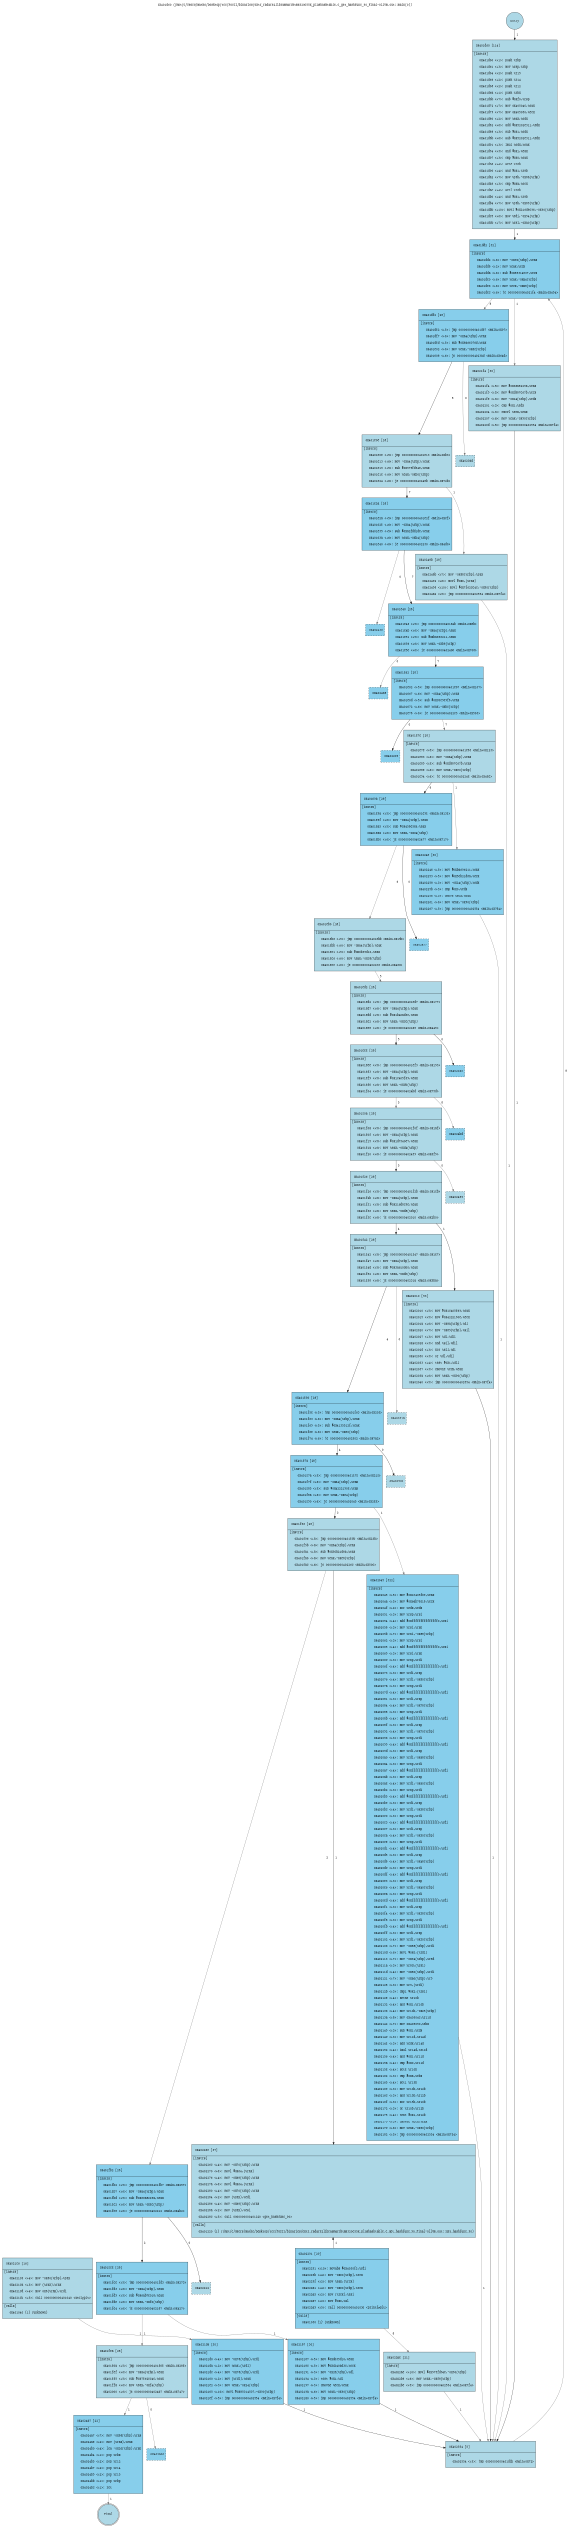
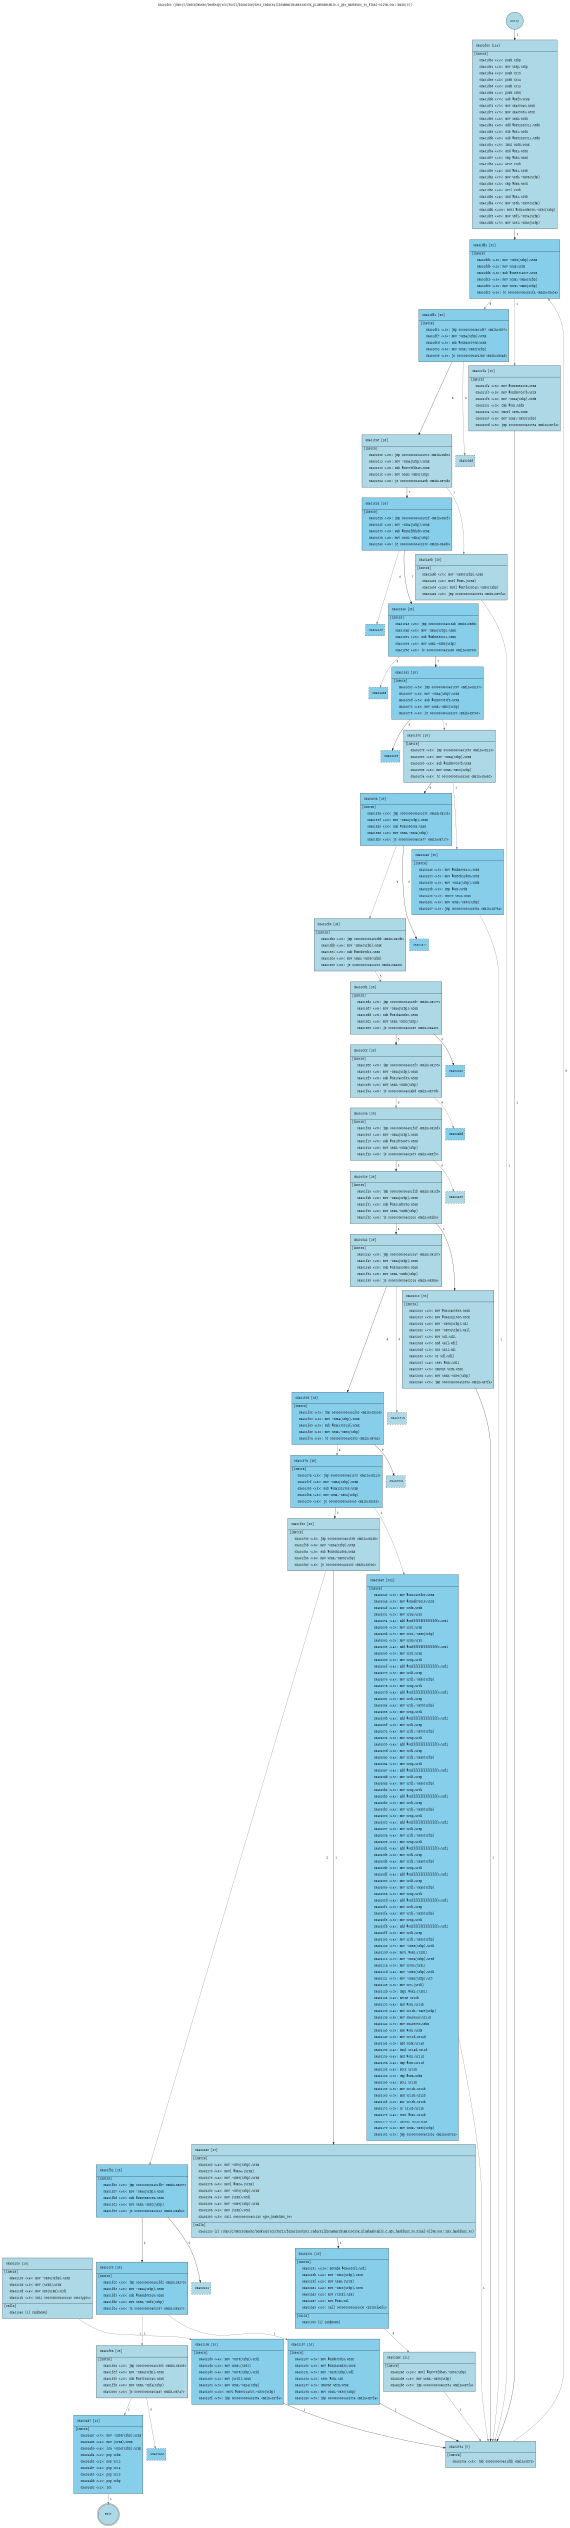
edge "0x401f5e [28]" -> "0x401f7a [28]": color black -> gray40
edge "0x402291 [29]" -> "0x40226c [37]": reversed
node "Final": label "Final" -> "Exit"
